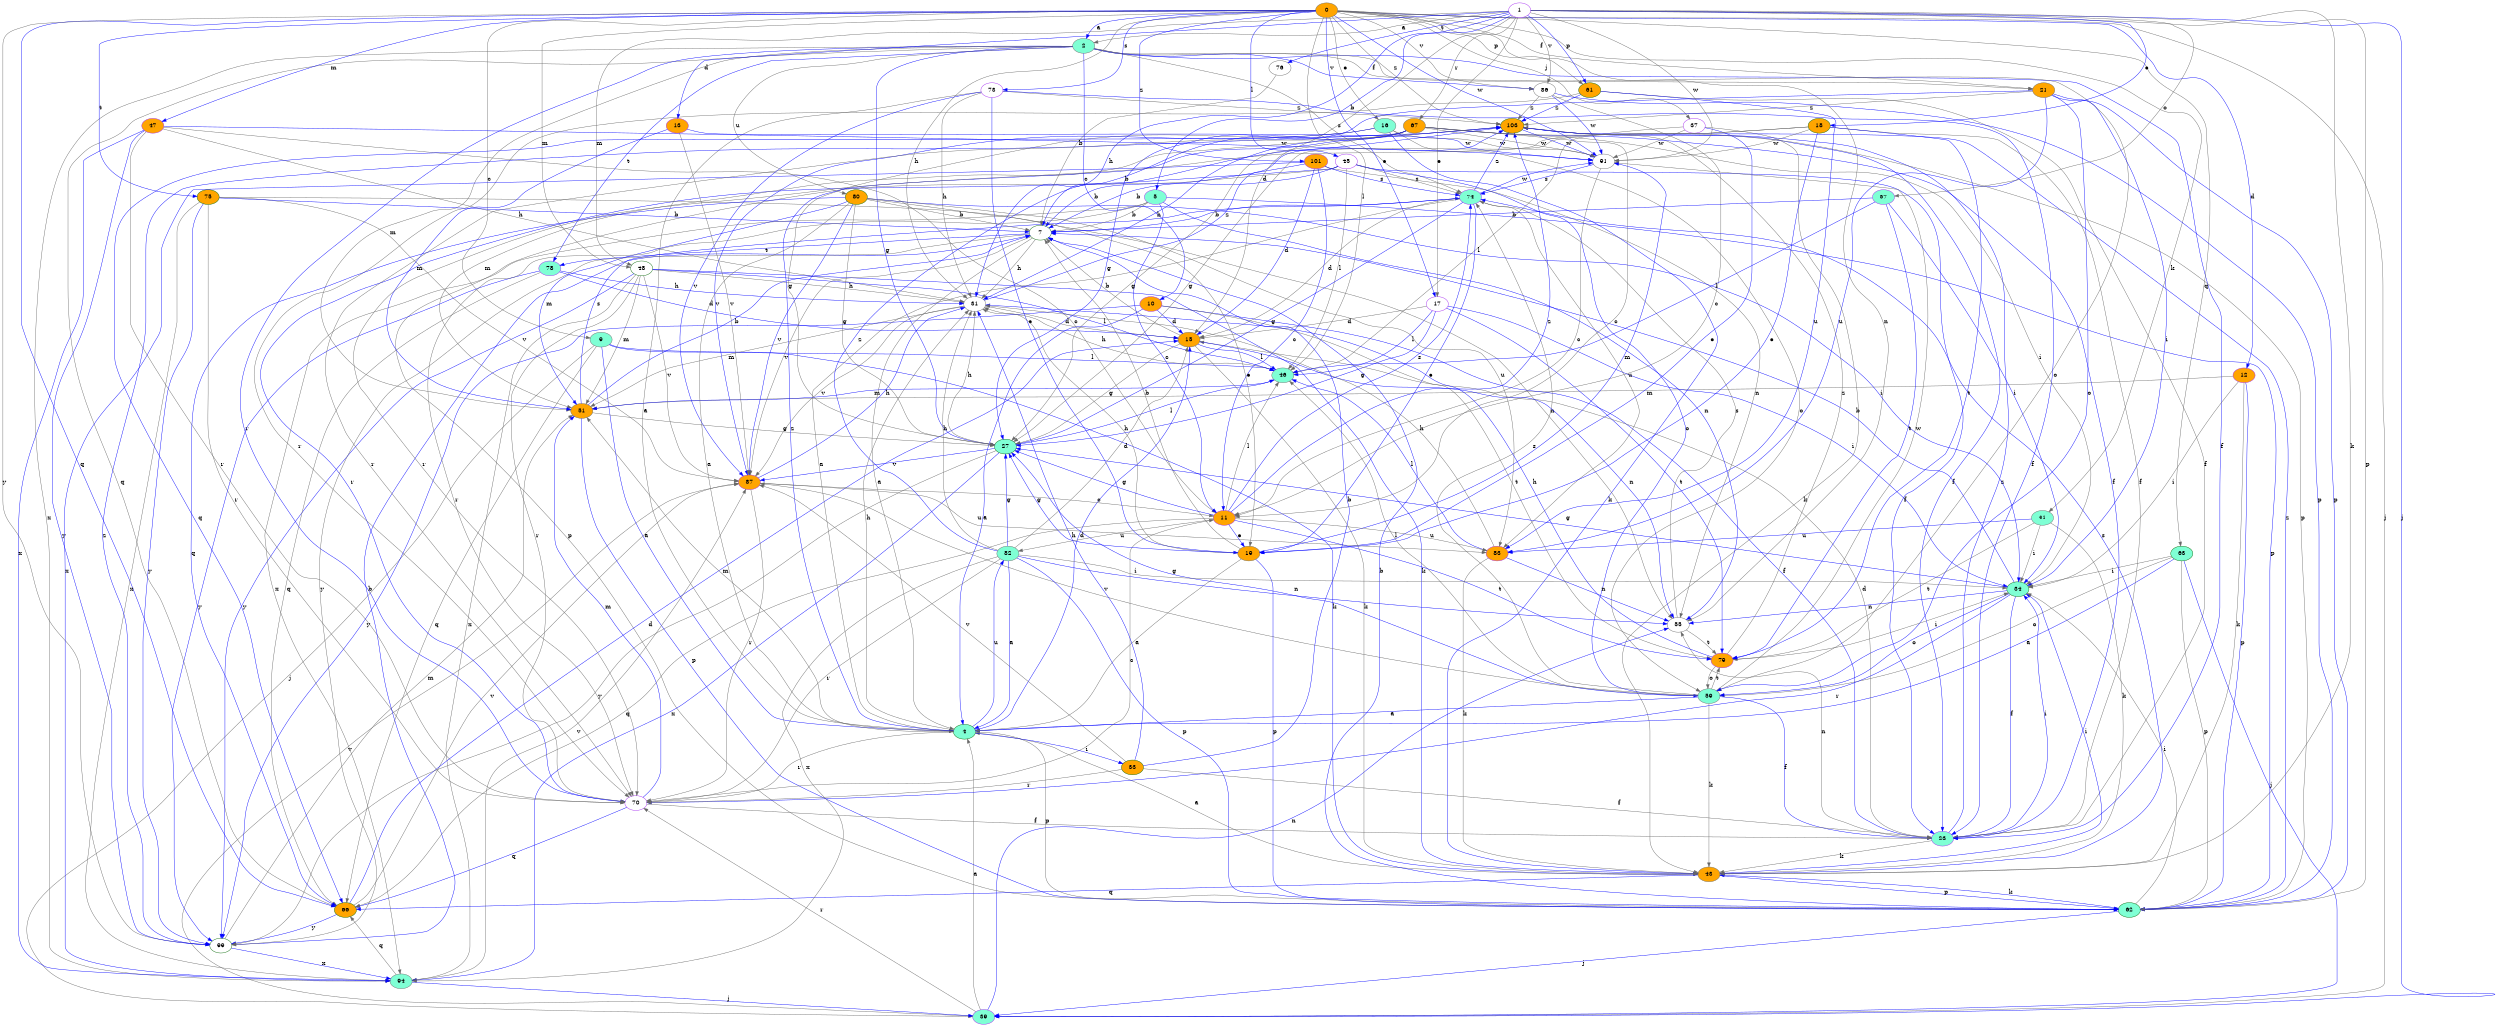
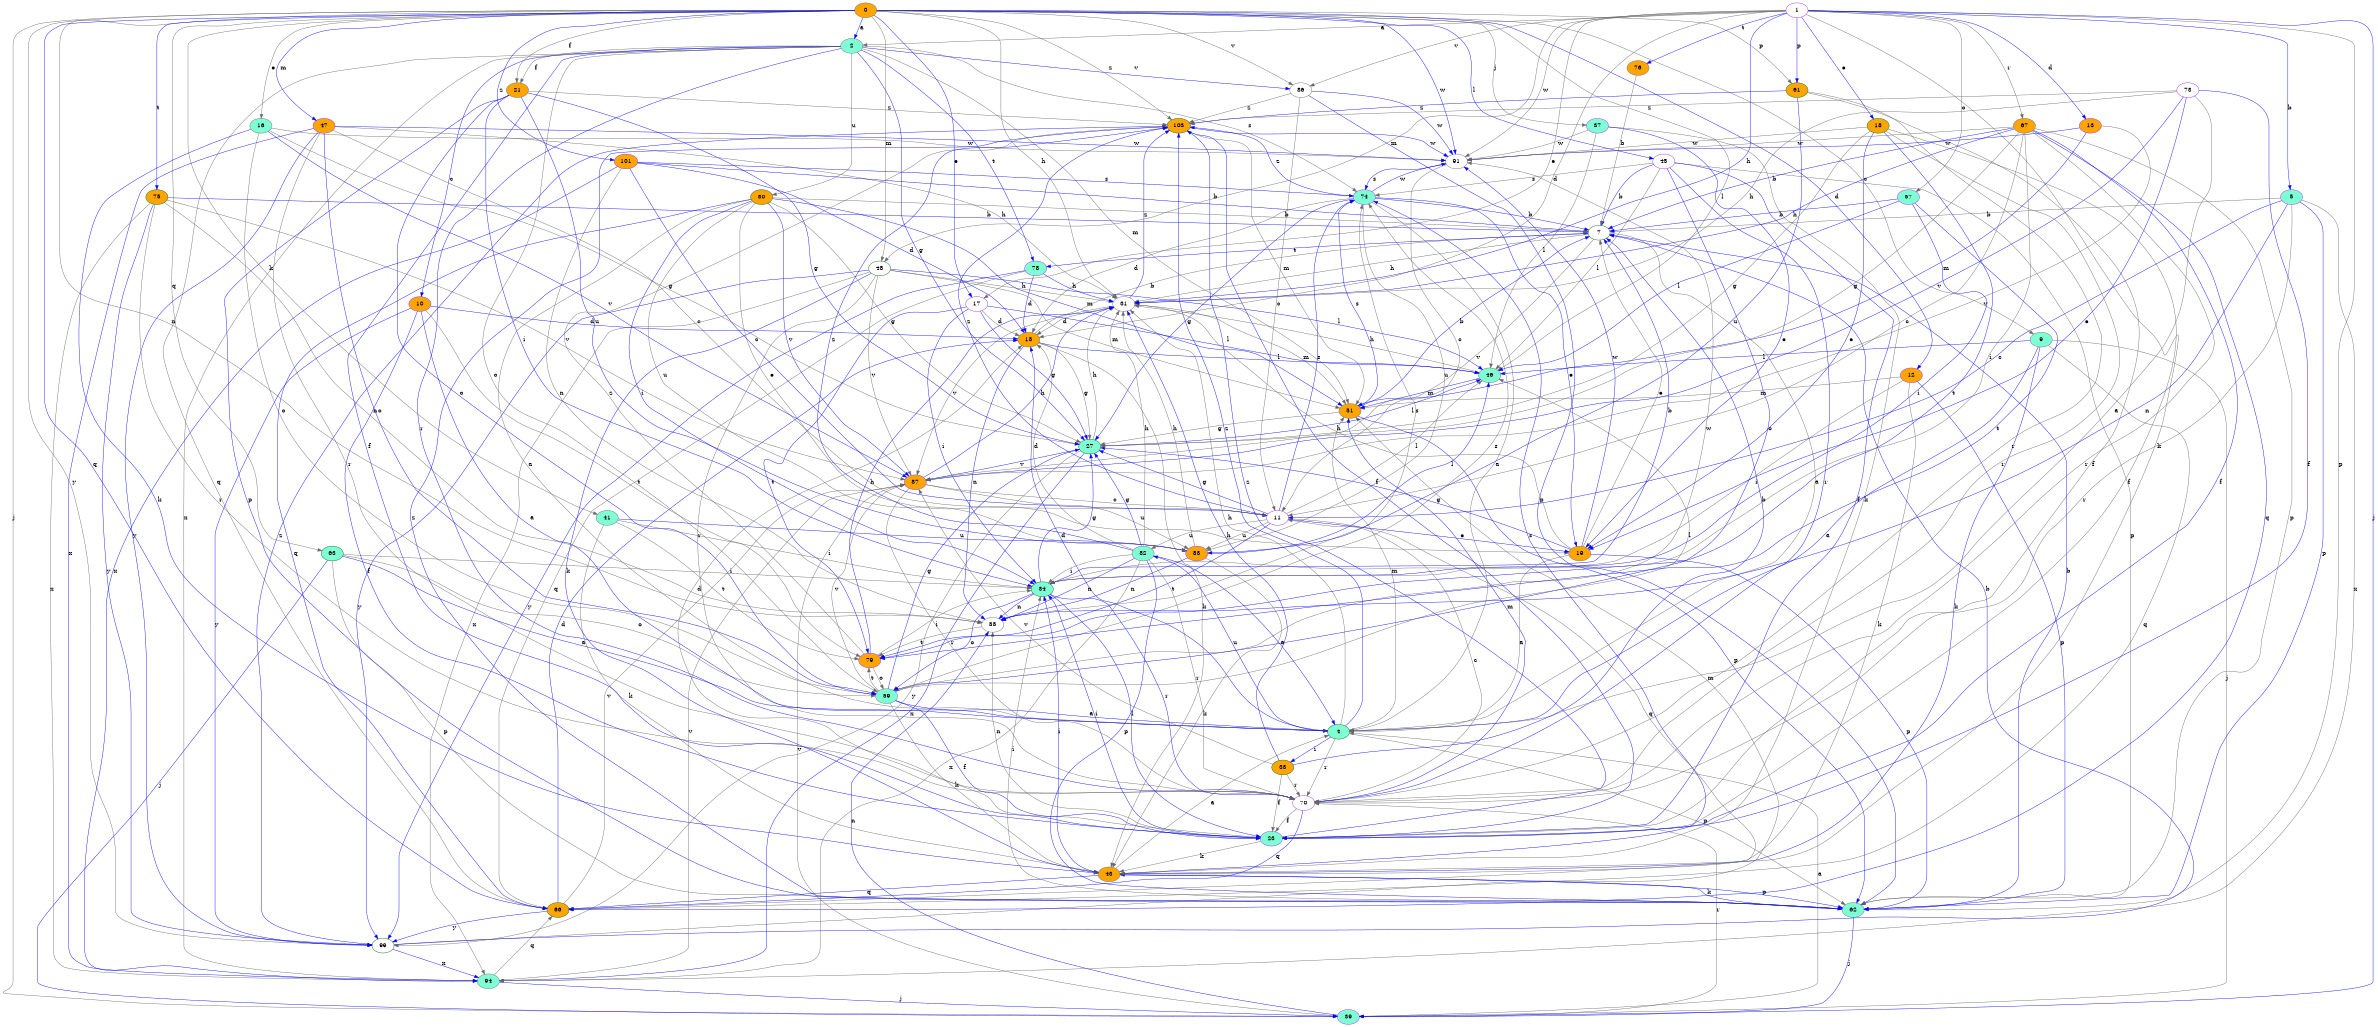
edge "0" -> "73": removed, label "s"
node "76": fillcolor white -> orange
node "37": fillcolor white -> aquamarine
edge "19" -> "91": label "m" -> "w"
edge "7" -> "99": removed, label "y"
edge "19" -> "7": label "b" -> "e"
node "11": fillcolor orange -> white
edge "47" -> "59": added, label "o"
edge "34" -> "23": label "f" -> "l"
node "62": color darkgreen -> gray40
